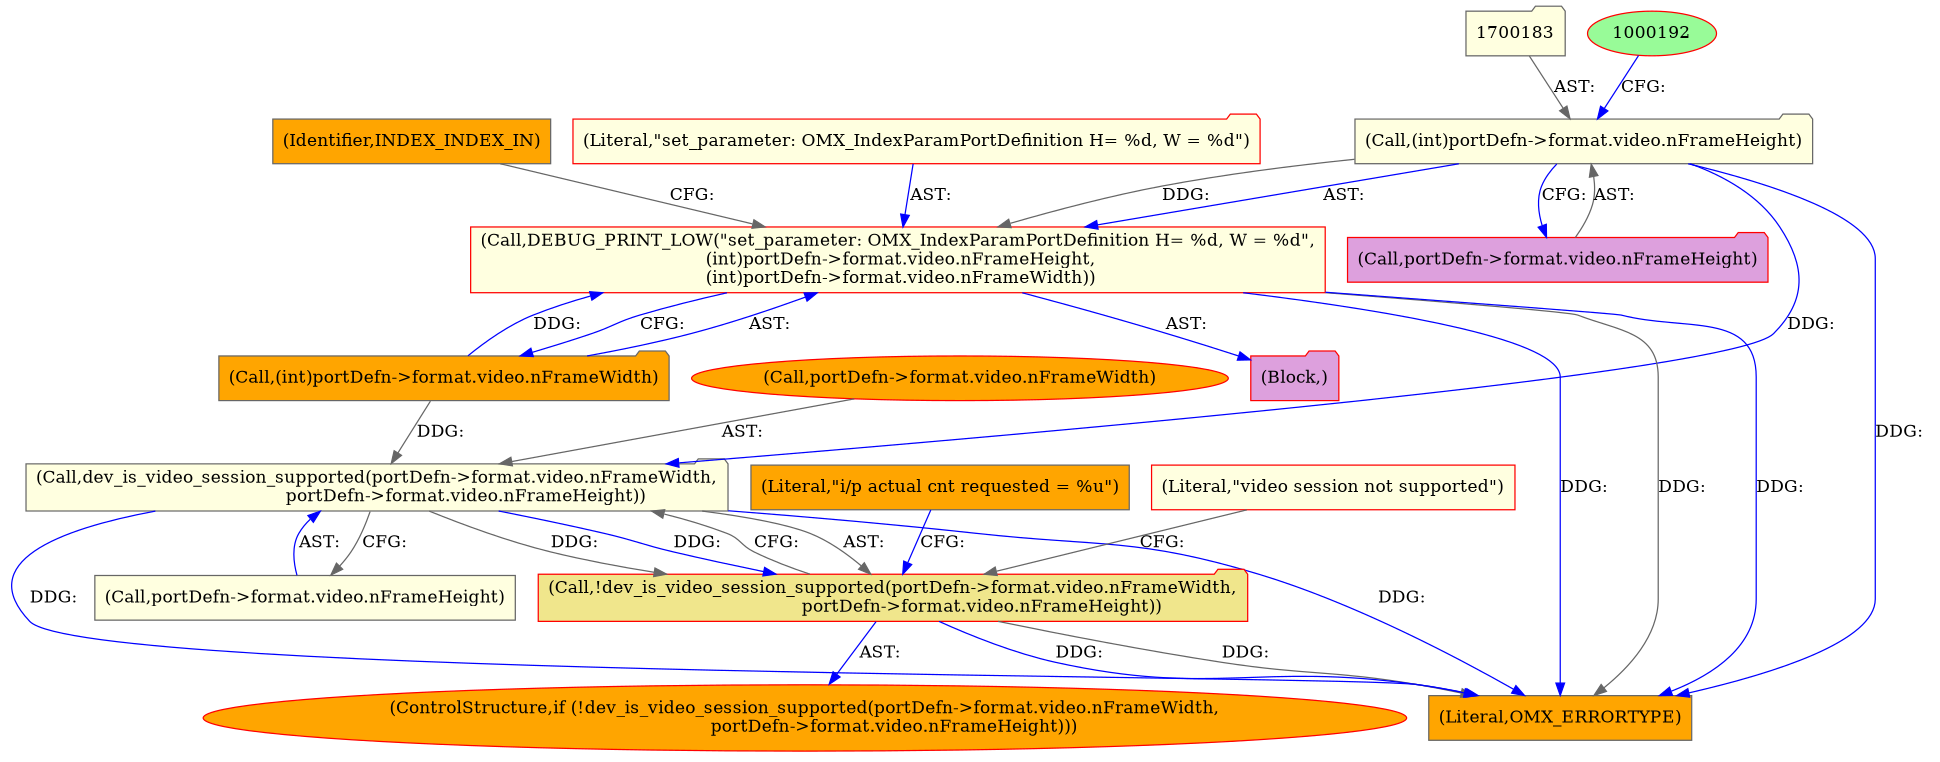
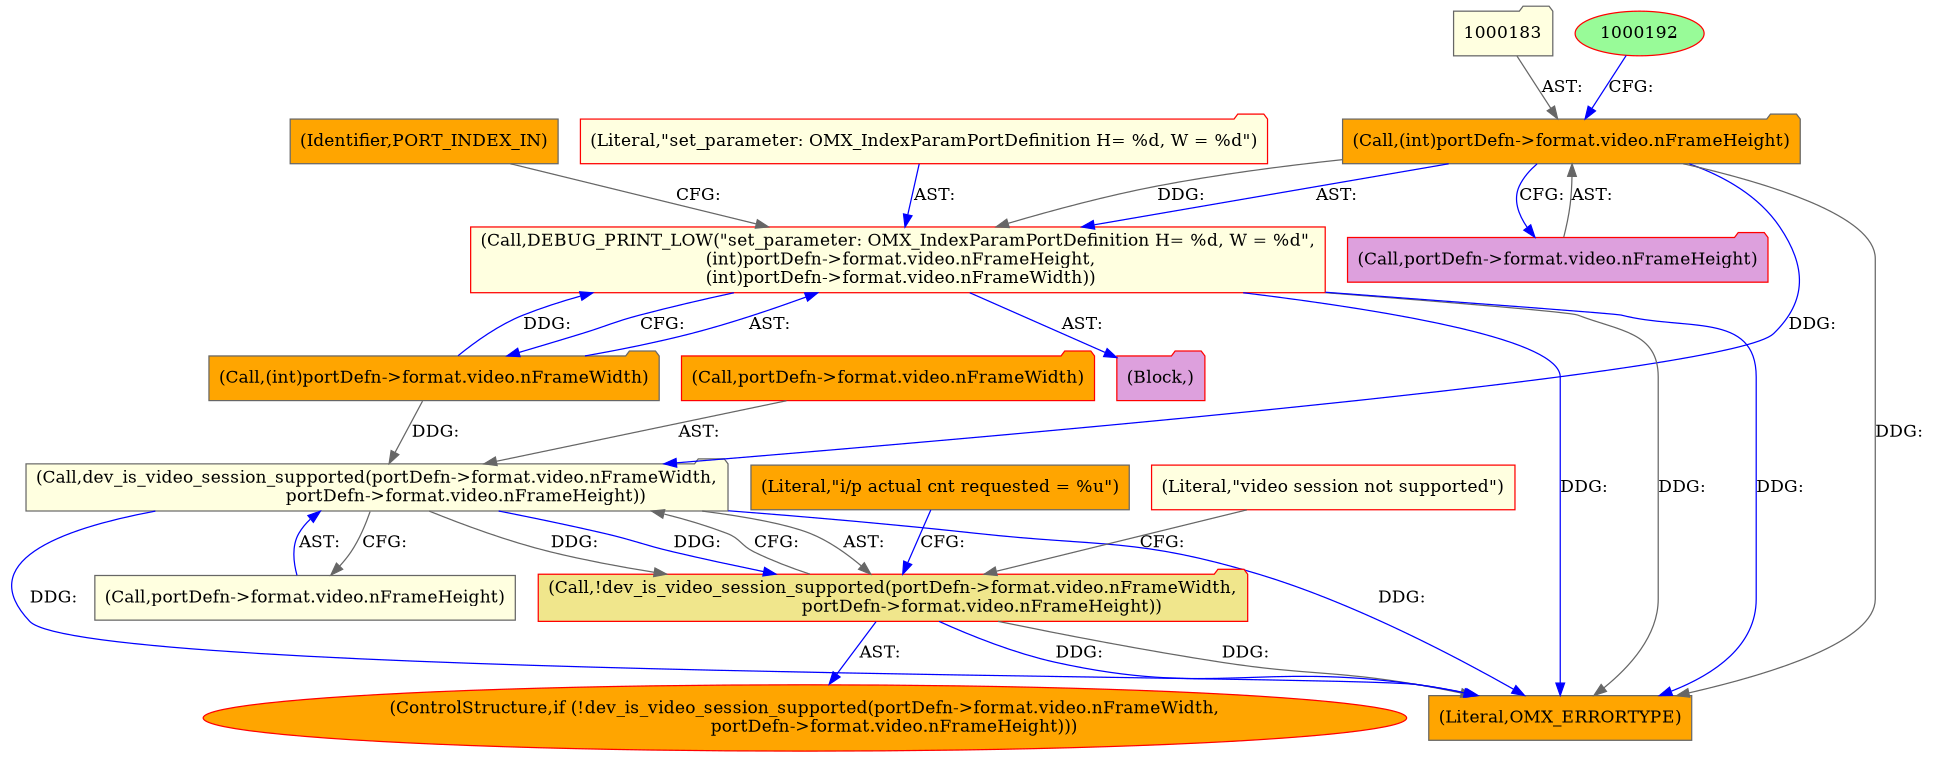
node "1700183": label "1700183" -> "1000183"
node "(Identifier,INDEX_INDEX_IN)": label "(Identifier,INDEX_INDEX_IN)" -> "(Identifier,PORT_INDEX_IN)"
node "(Call,(int)portDefn->format.video.nFrameHeight)": fillcolor lightyellow -> orange
node "(Call,portDefn->format.video.nFrameWidth)": shape ellipse -> folder
edge "(Call,(int)portDefn->format.video.nFrameHeight)" -> "(Literal,OMX_ERRORTYPE)": color blue -> gray40
